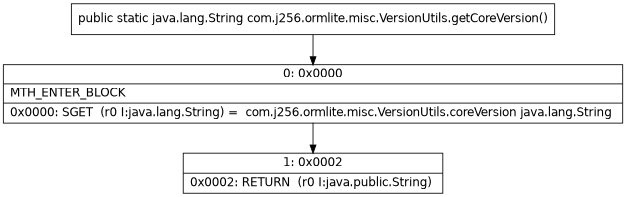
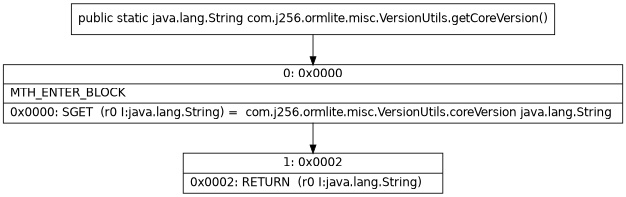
node "1: 0x0002": text "0x0002: RETURN  (r0 I:java.public.String)" -> "0x0002: RETURN  (r0 I:java.lang.String)"
